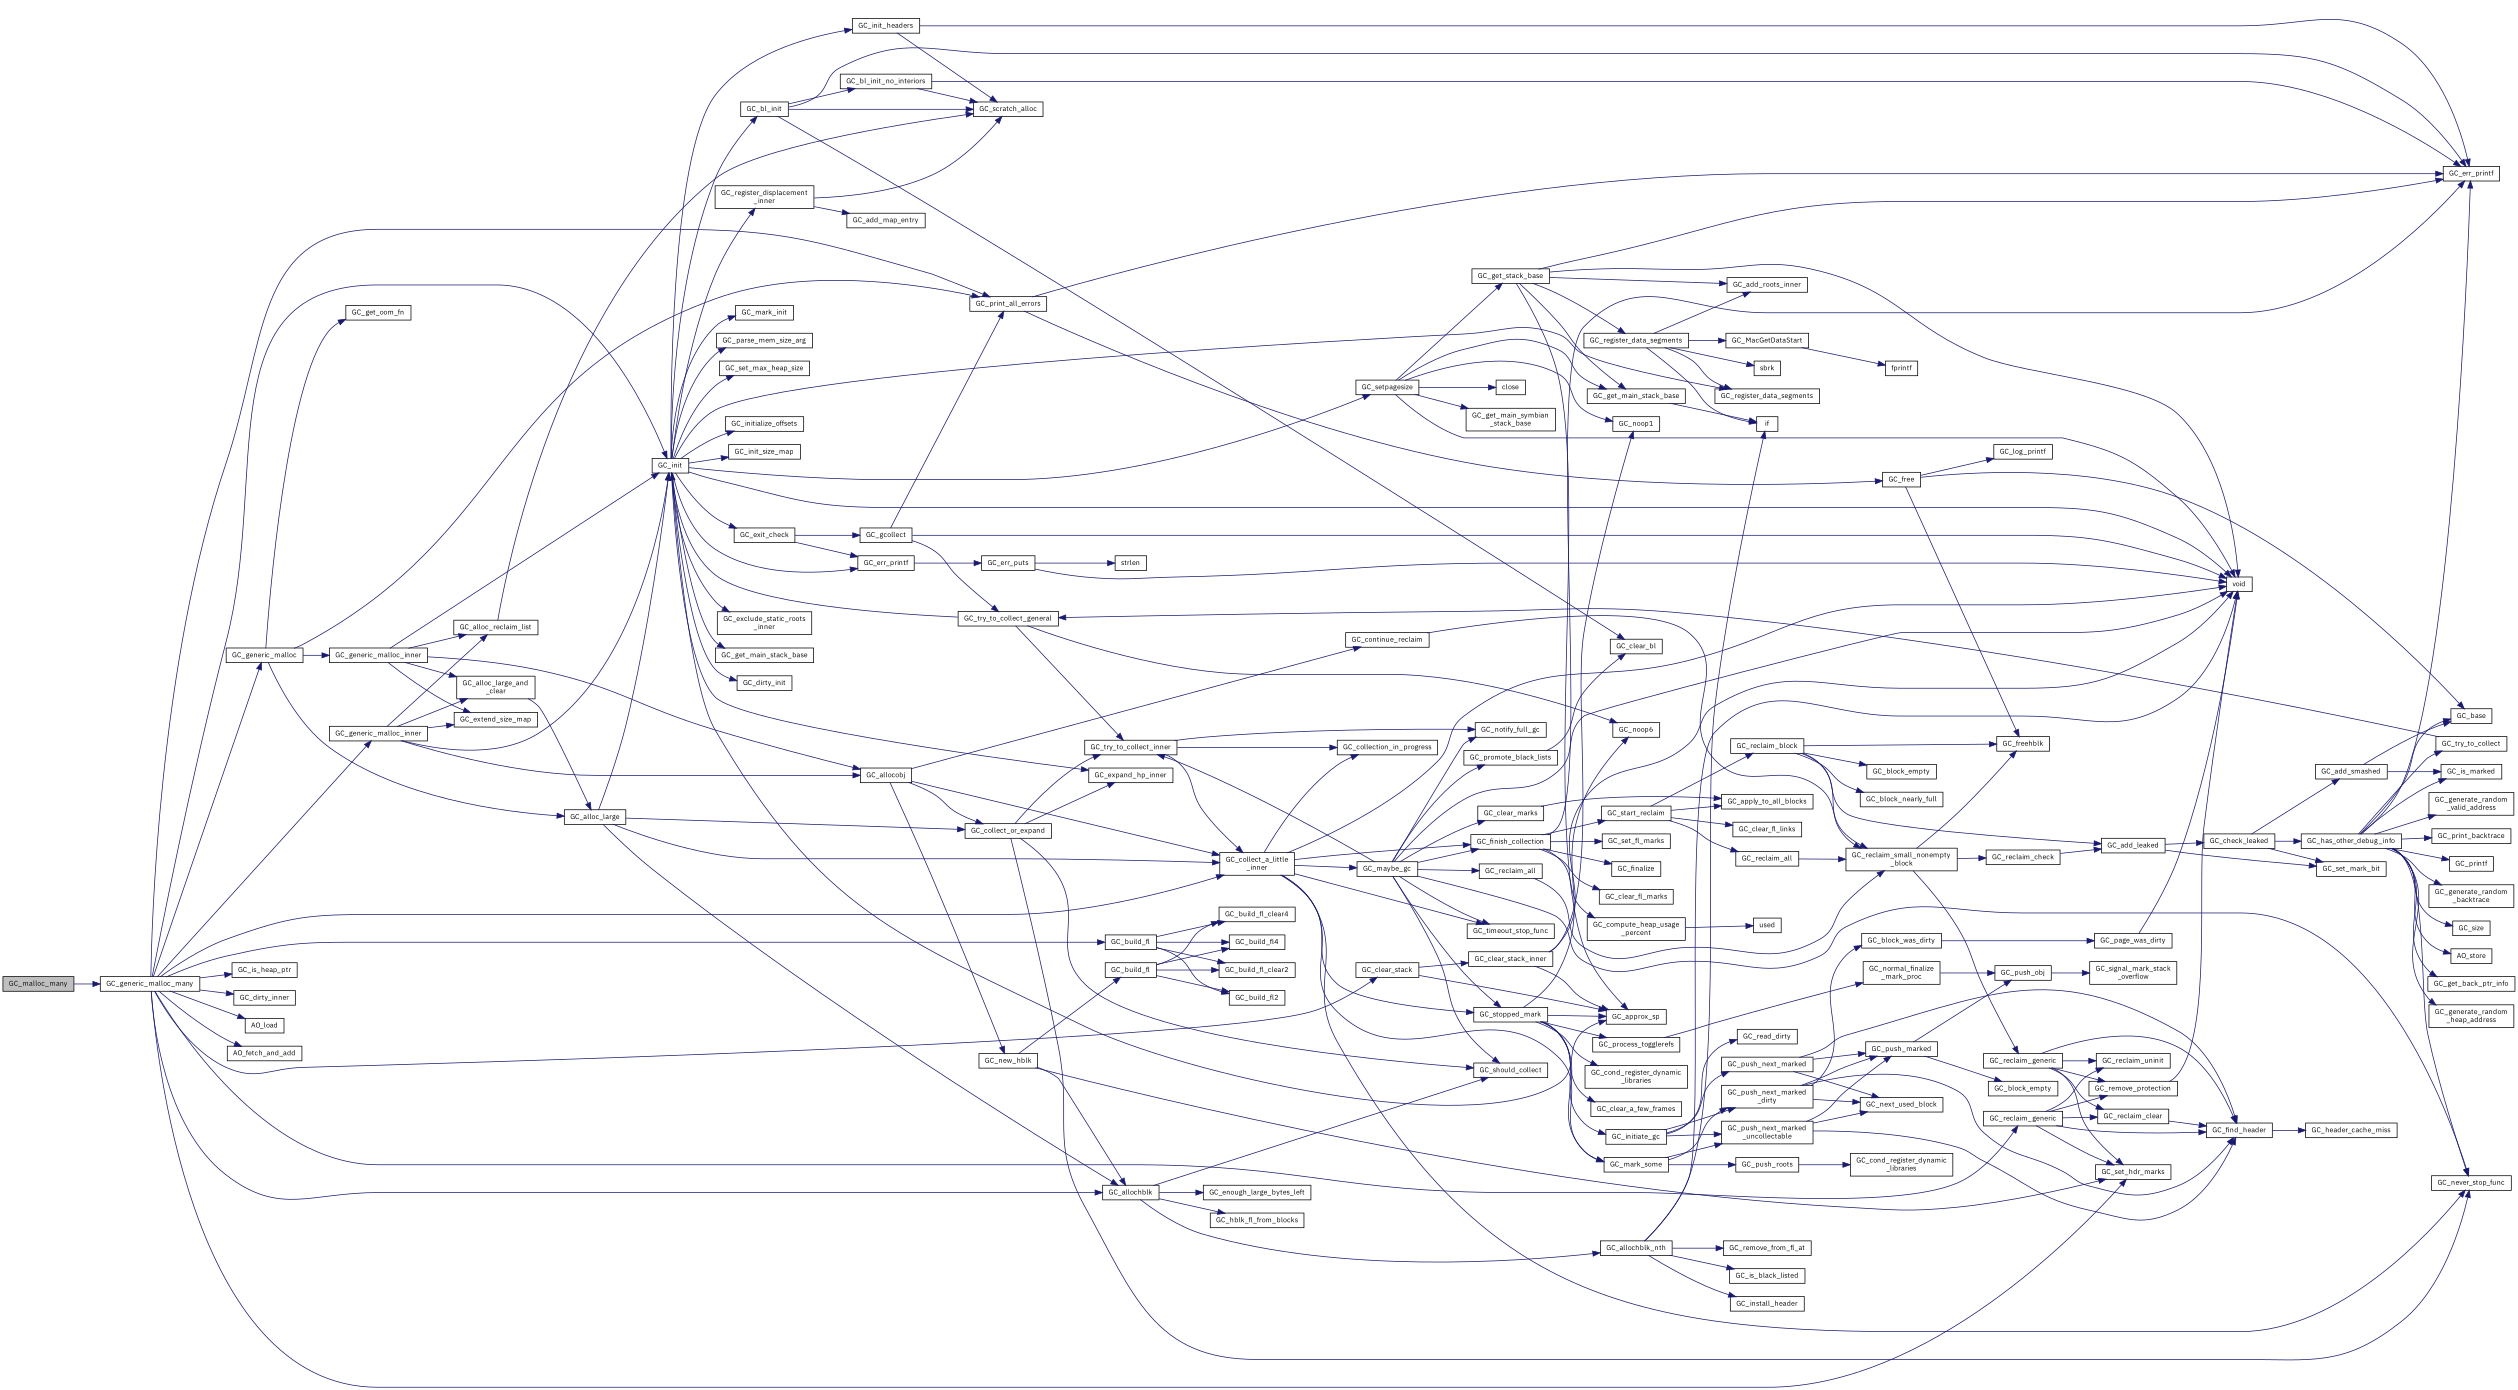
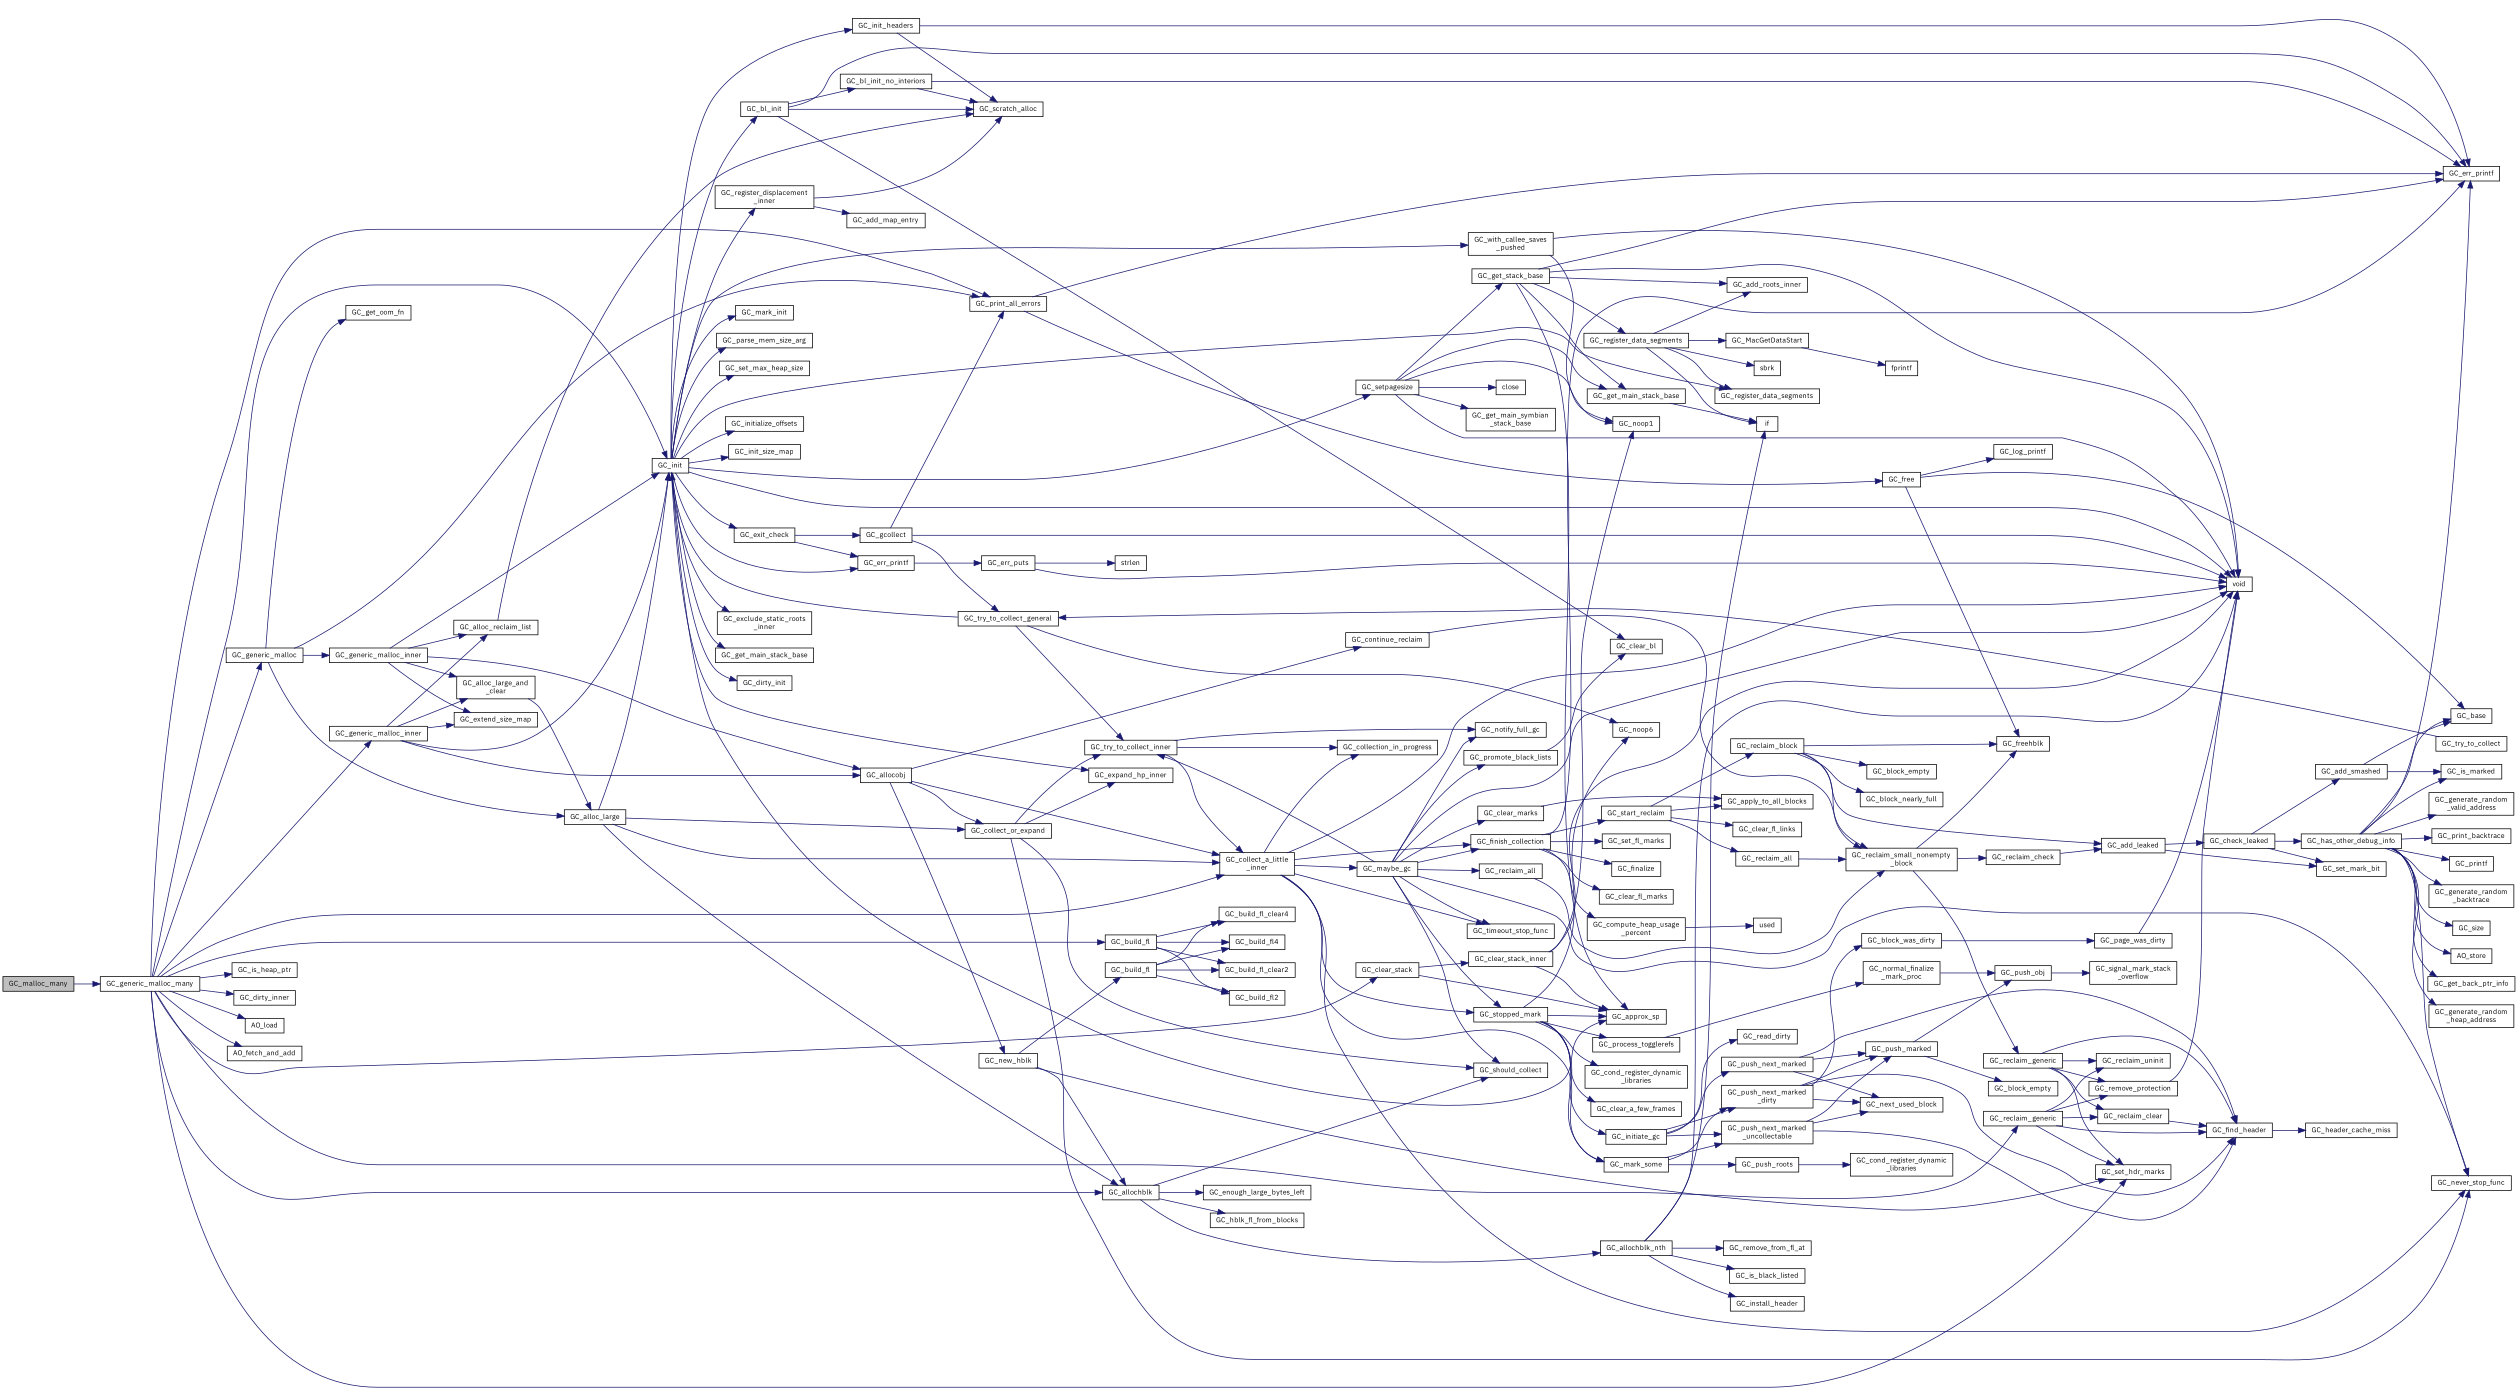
node "GC_with_callee_saves _pushed": added
edge "GC_has_other_debug_info" -> "GC_try_to_collect": removed
